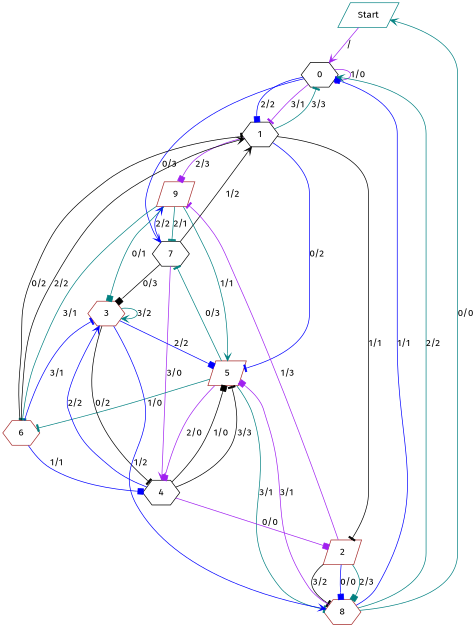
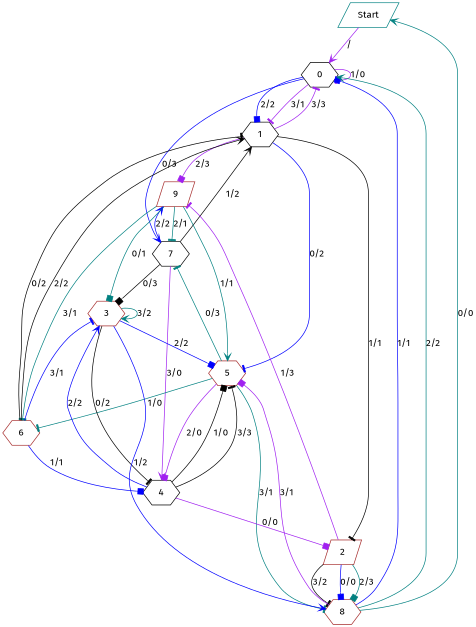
edge "1" -> "0": color teal -> purple
node "5": shape parallelogram -> hexagon
